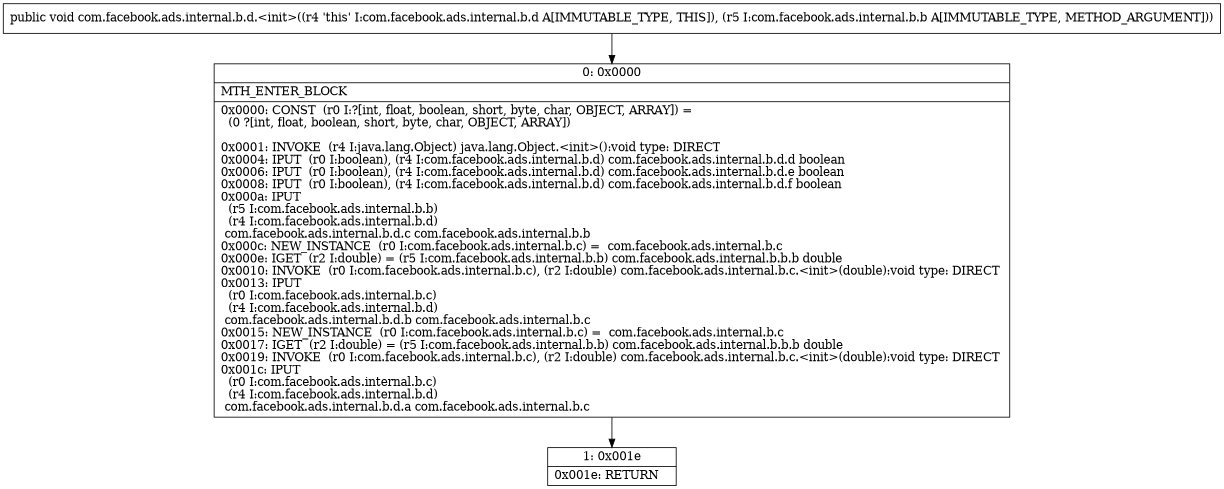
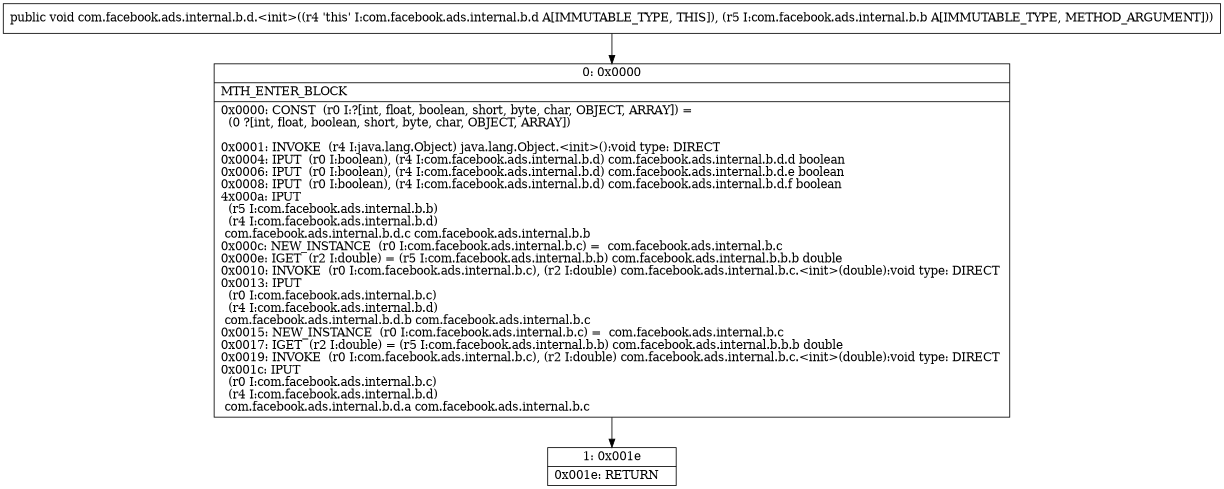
node "0: 0x0000": text "0x000a: IPUT" -> "4x000a: IPUT"
